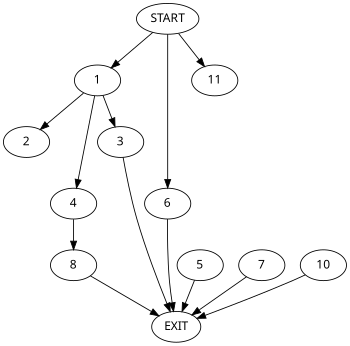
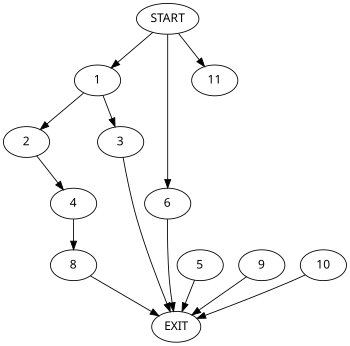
edge "1" -> "4": now "2" -> "4"
node "7": label "7" -> "9"
